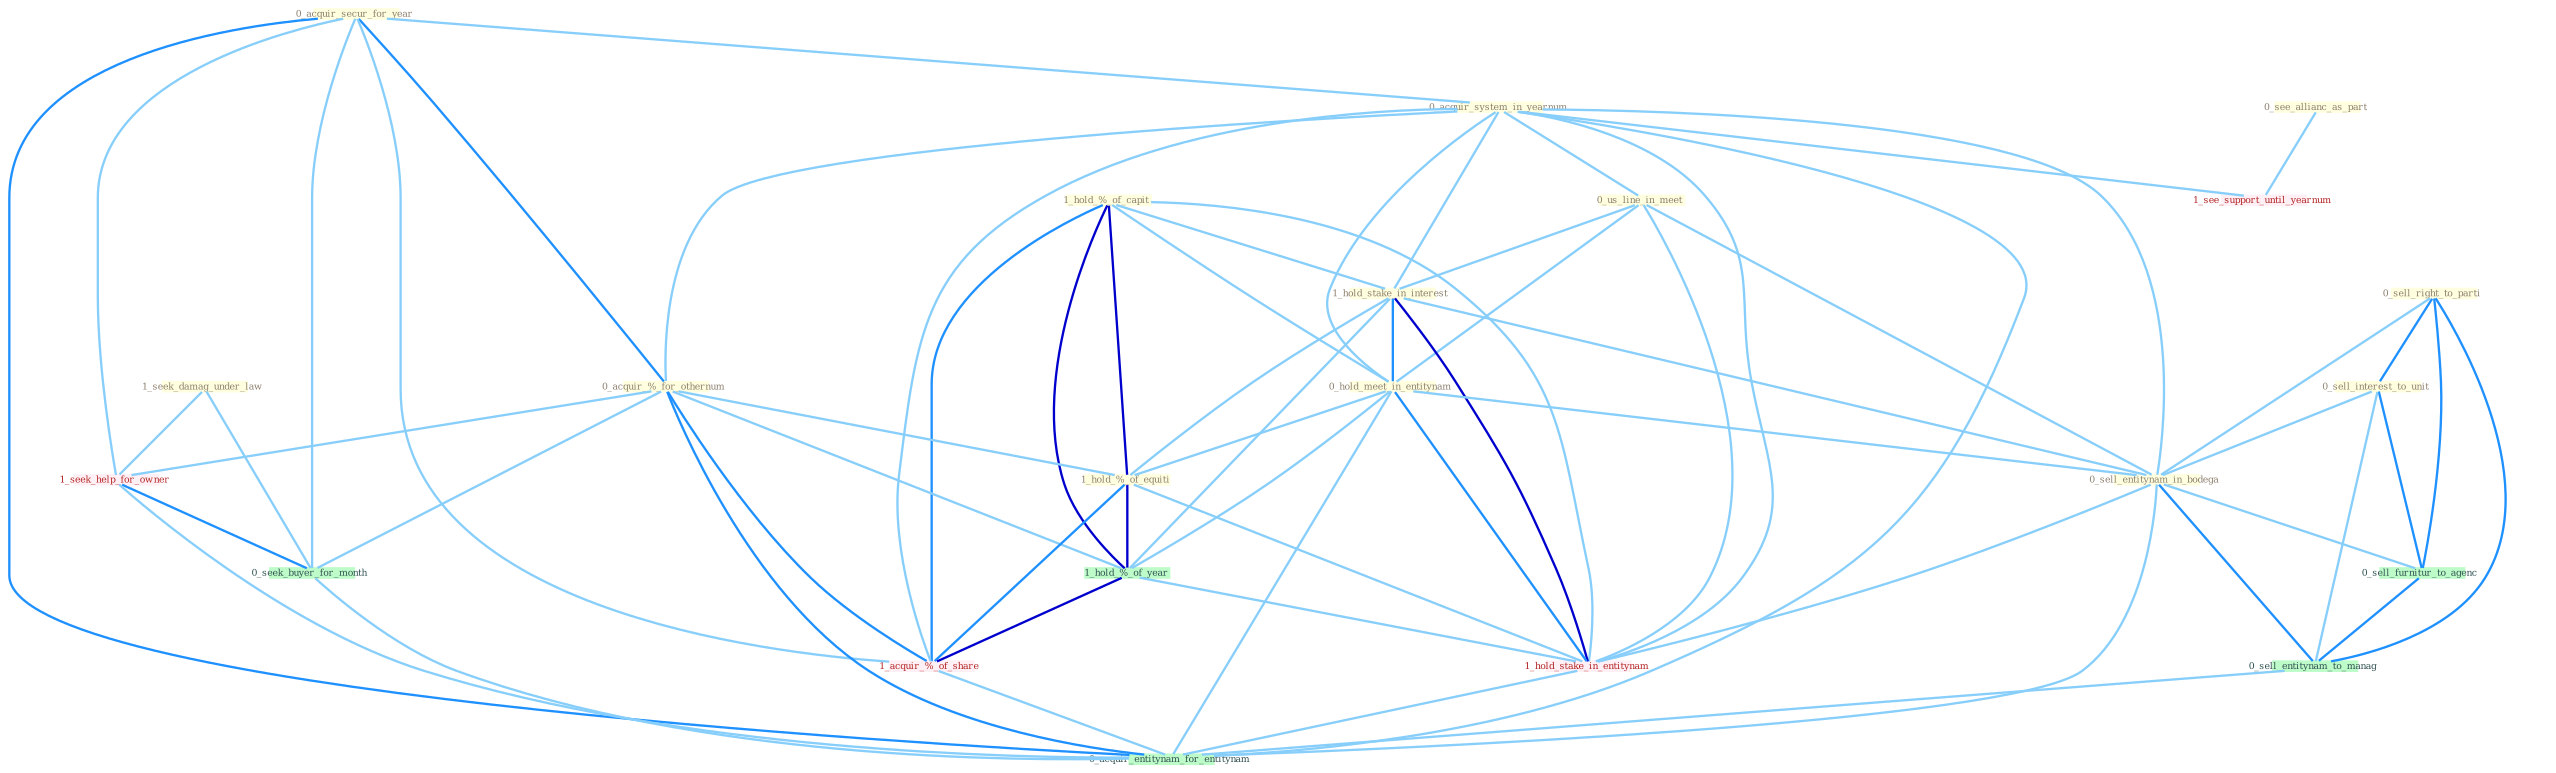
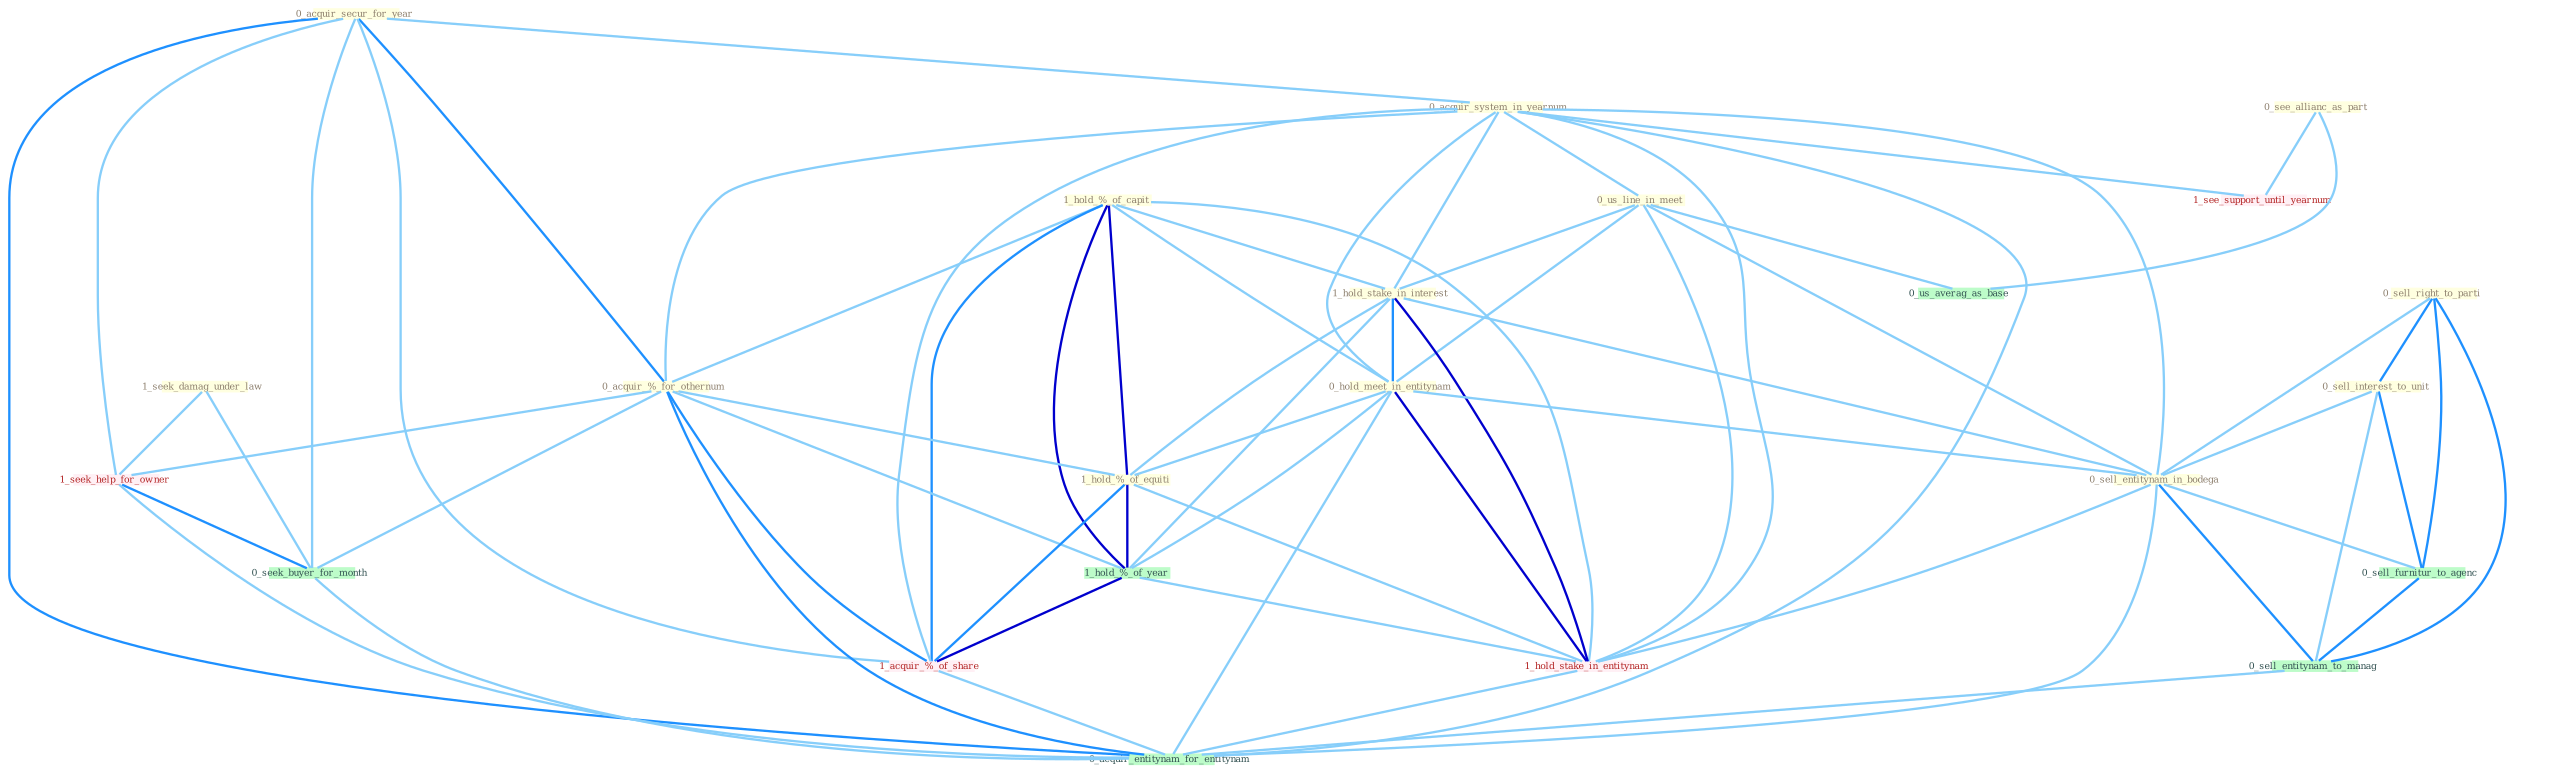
node "0_us_averag_as_base": added
edge "1_hold_%_of_capit" -- "0_acquir_%_for_othernum": added
edge "0_hold_meet_in_entitynam" -- "1_hold_stake_in_entitynam": color #1e90ff -> #0000cd
